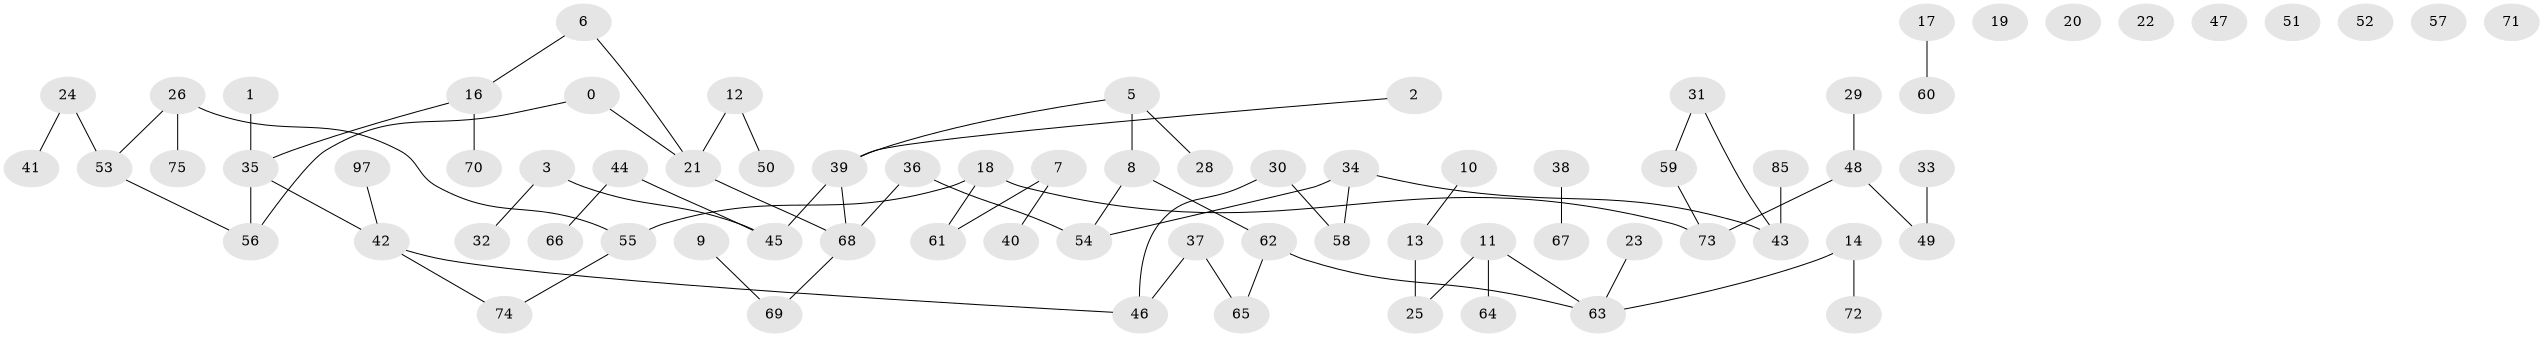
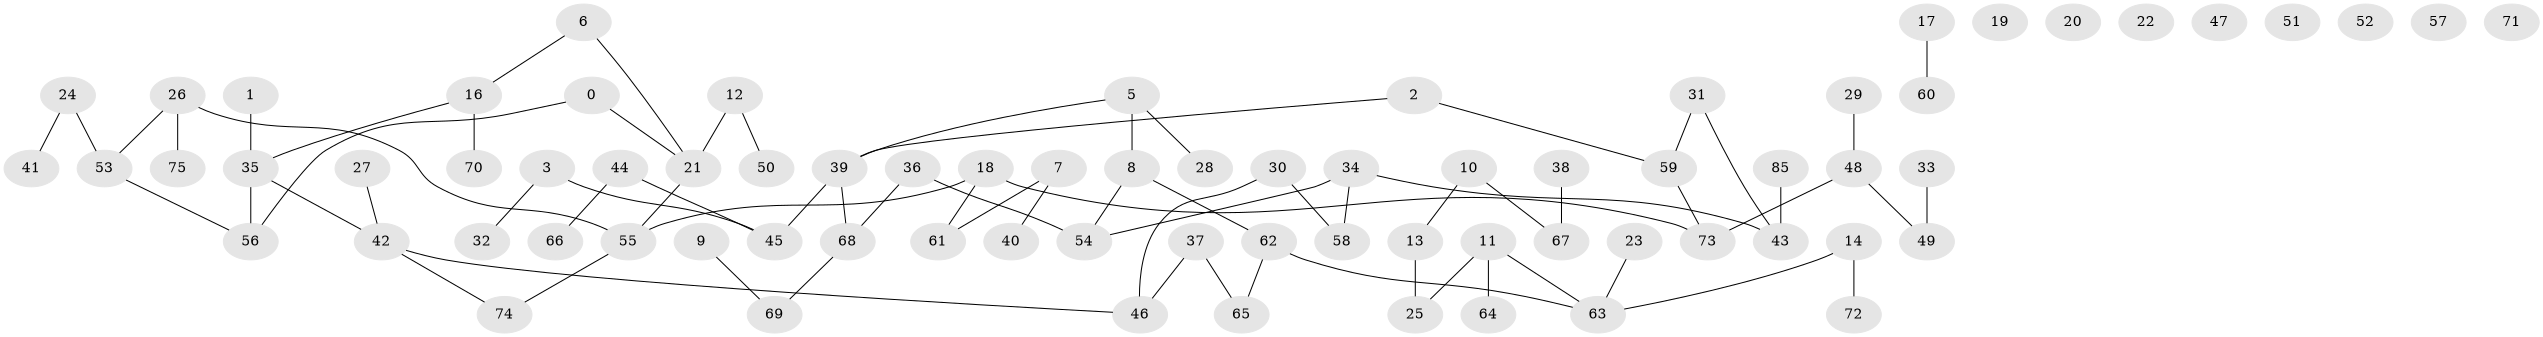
edge "2" -- "59": added
node "97": label "97" -> "27"
edge "21" -- "68": now "21" -- "55"
edge "10" -- "67": added
